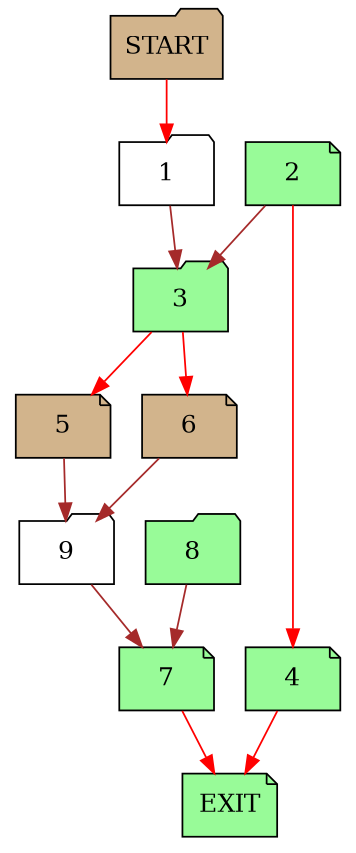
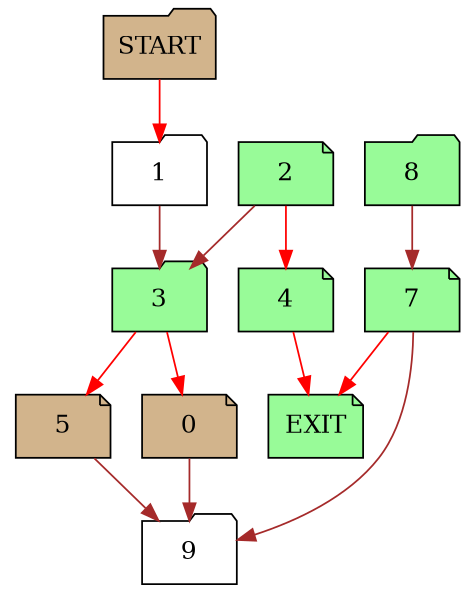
node "6": label "6" -> "0"
edge "9" -> "7": reversed
